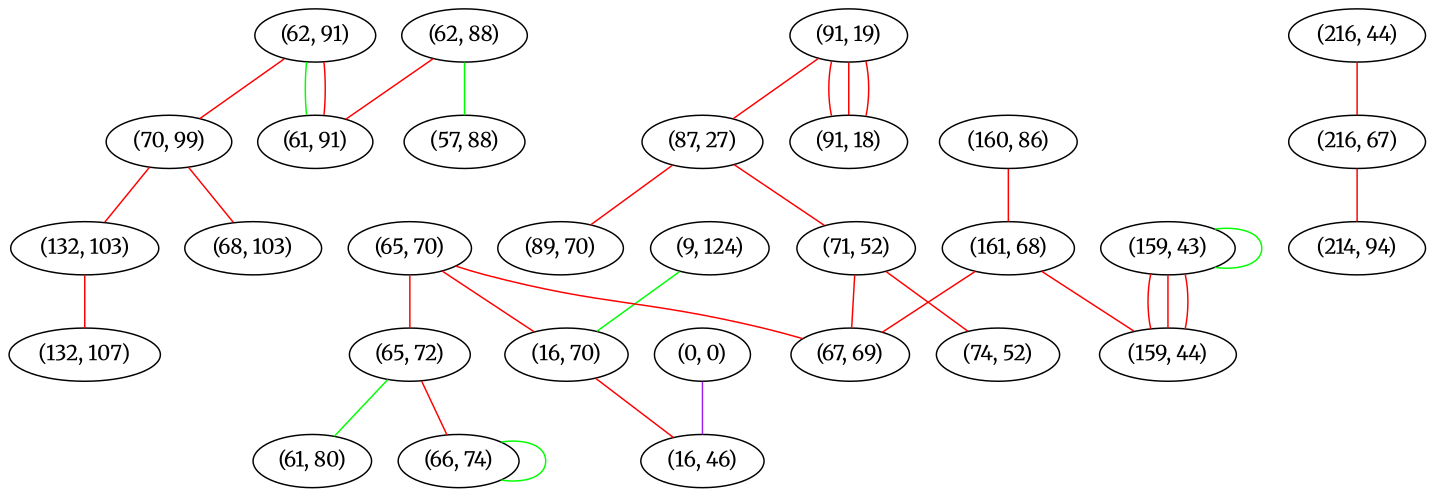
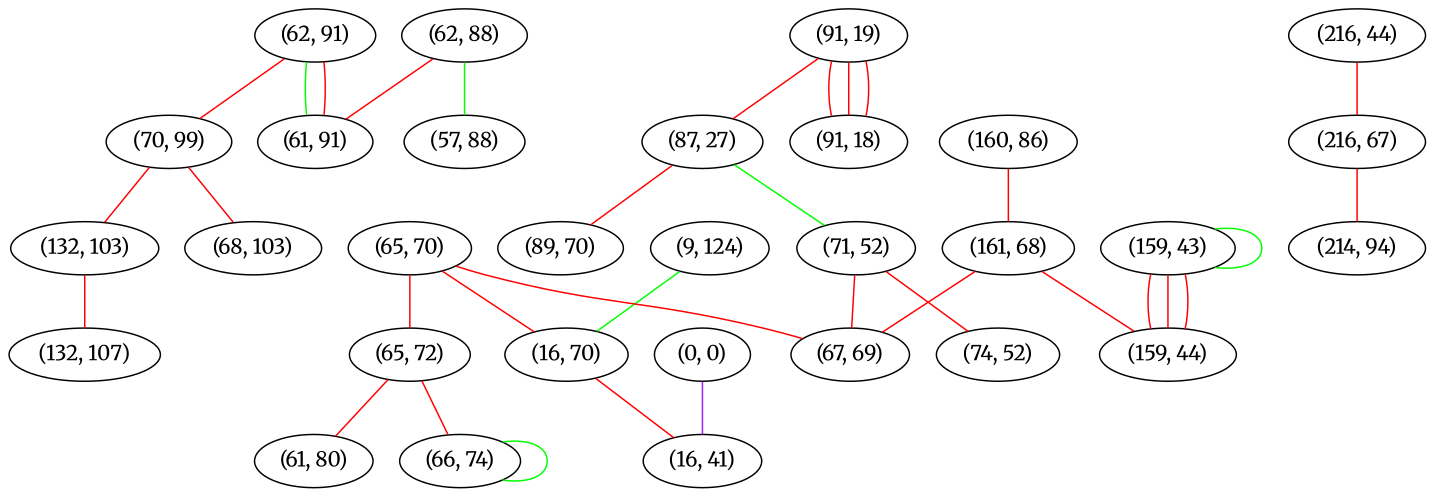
edge "(87, 27)" -- "(71, 52)": color red -> green
edge "(65, 72)" -- "(61, 80)": color green -> red
node "(16, 46)": label "(16, 46)" -> "(16, 41)"
